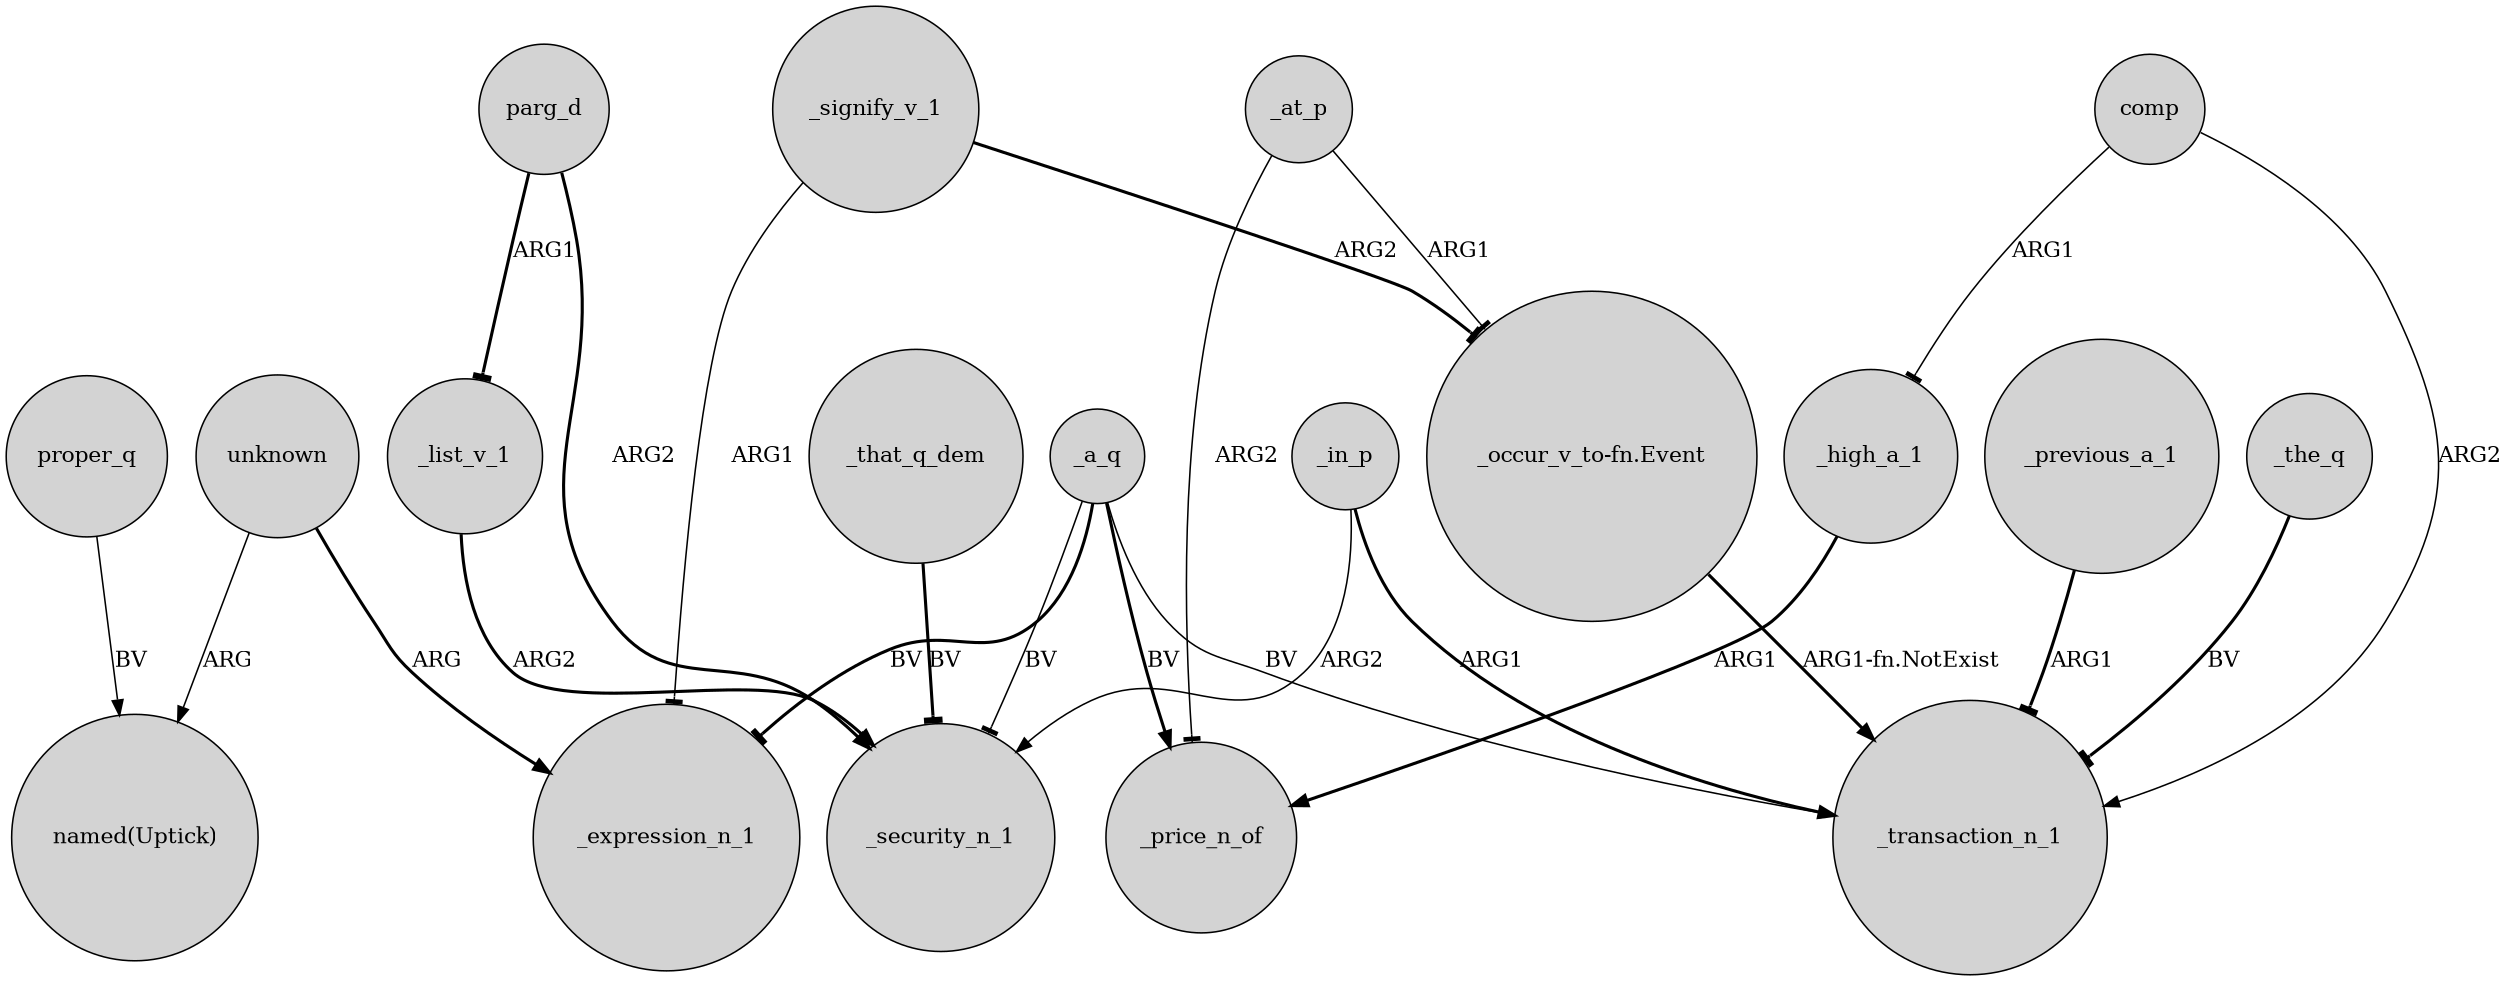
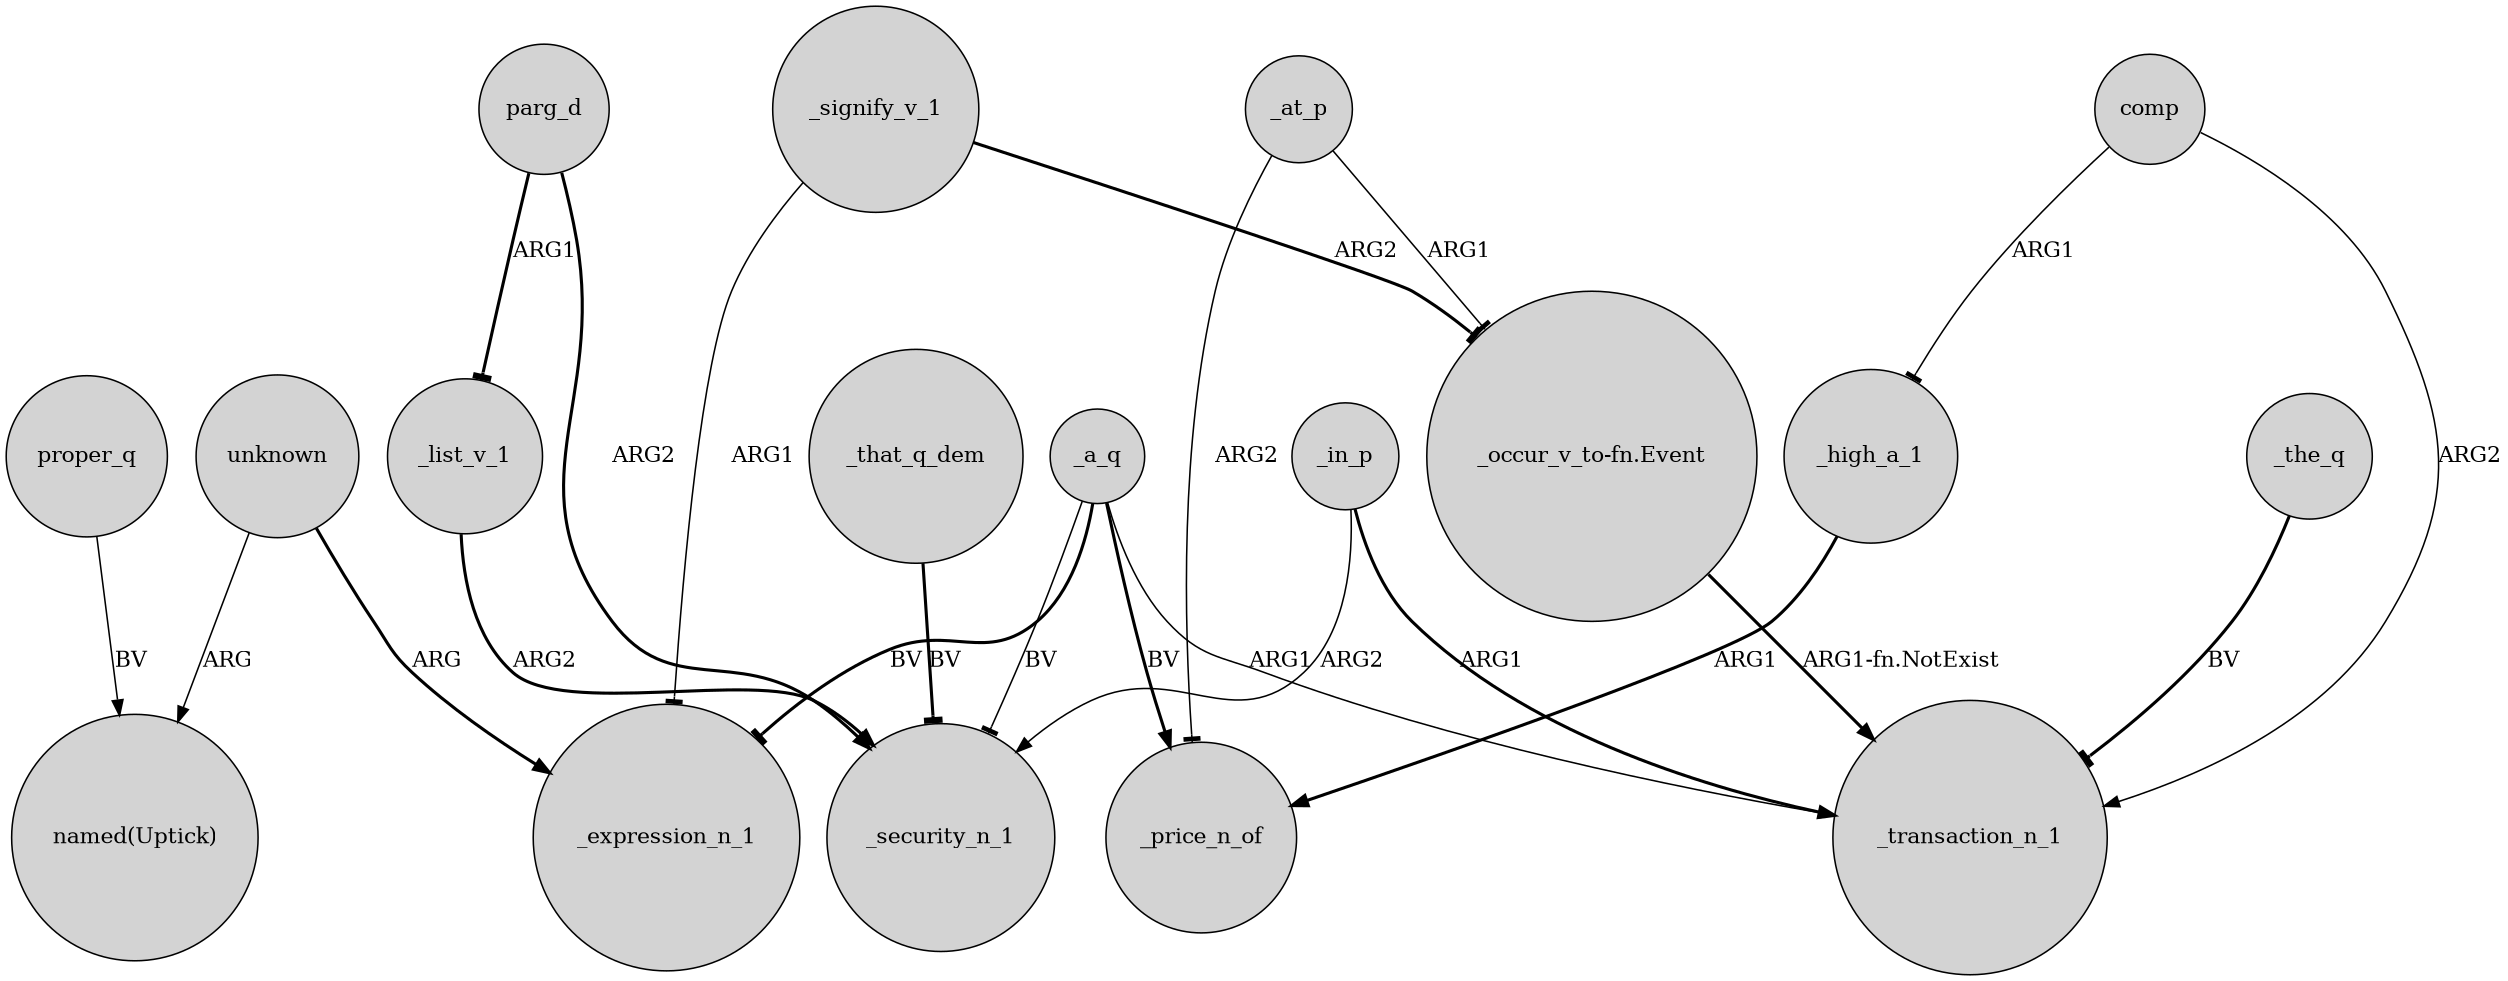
node "_previous_a_1": removed
edge "_a_q" -> "_transaction_n_1": label "BV" -> "ARG1"
